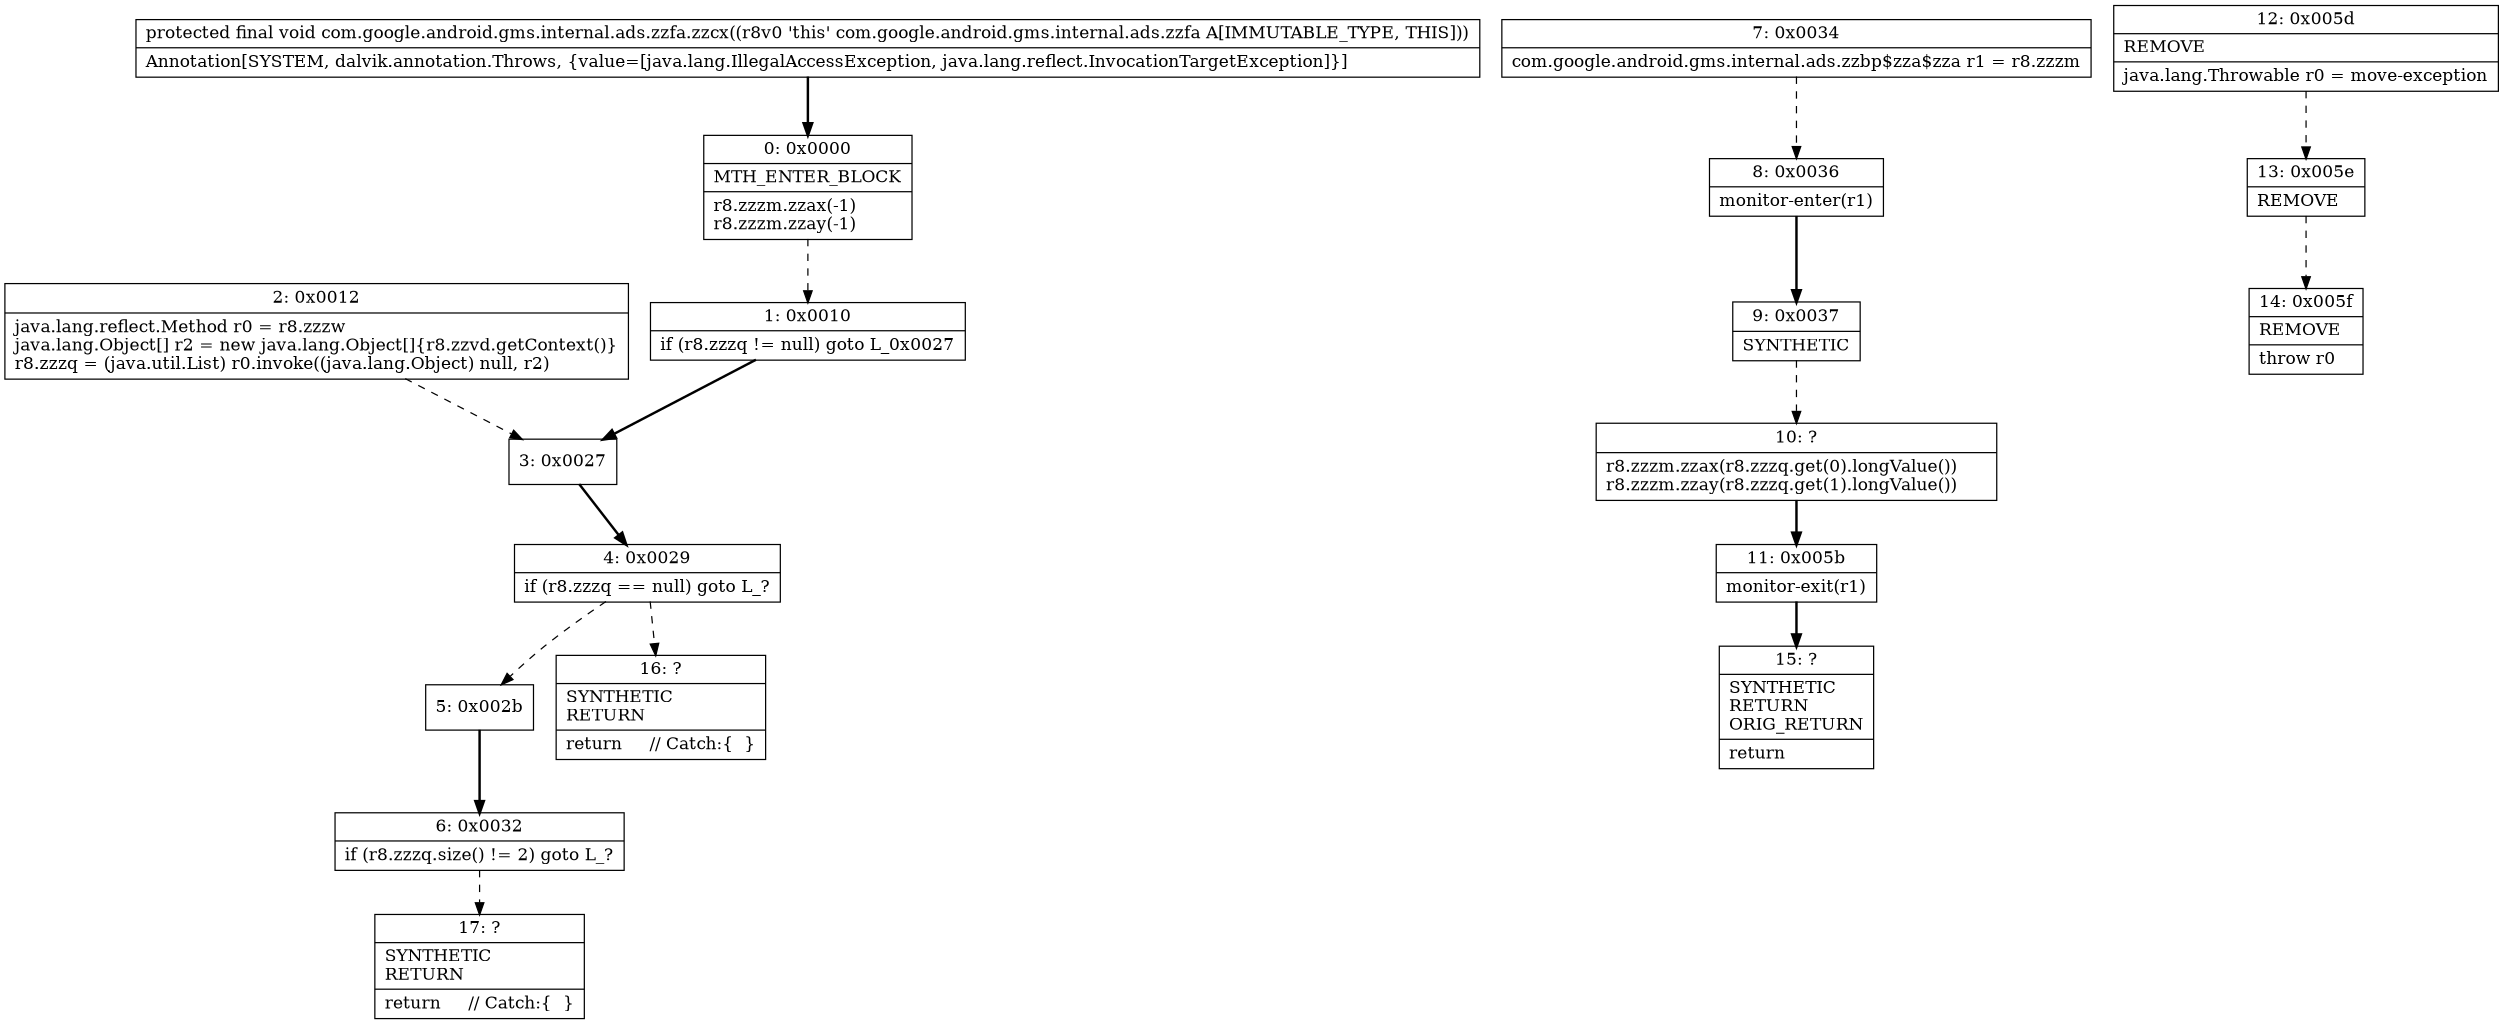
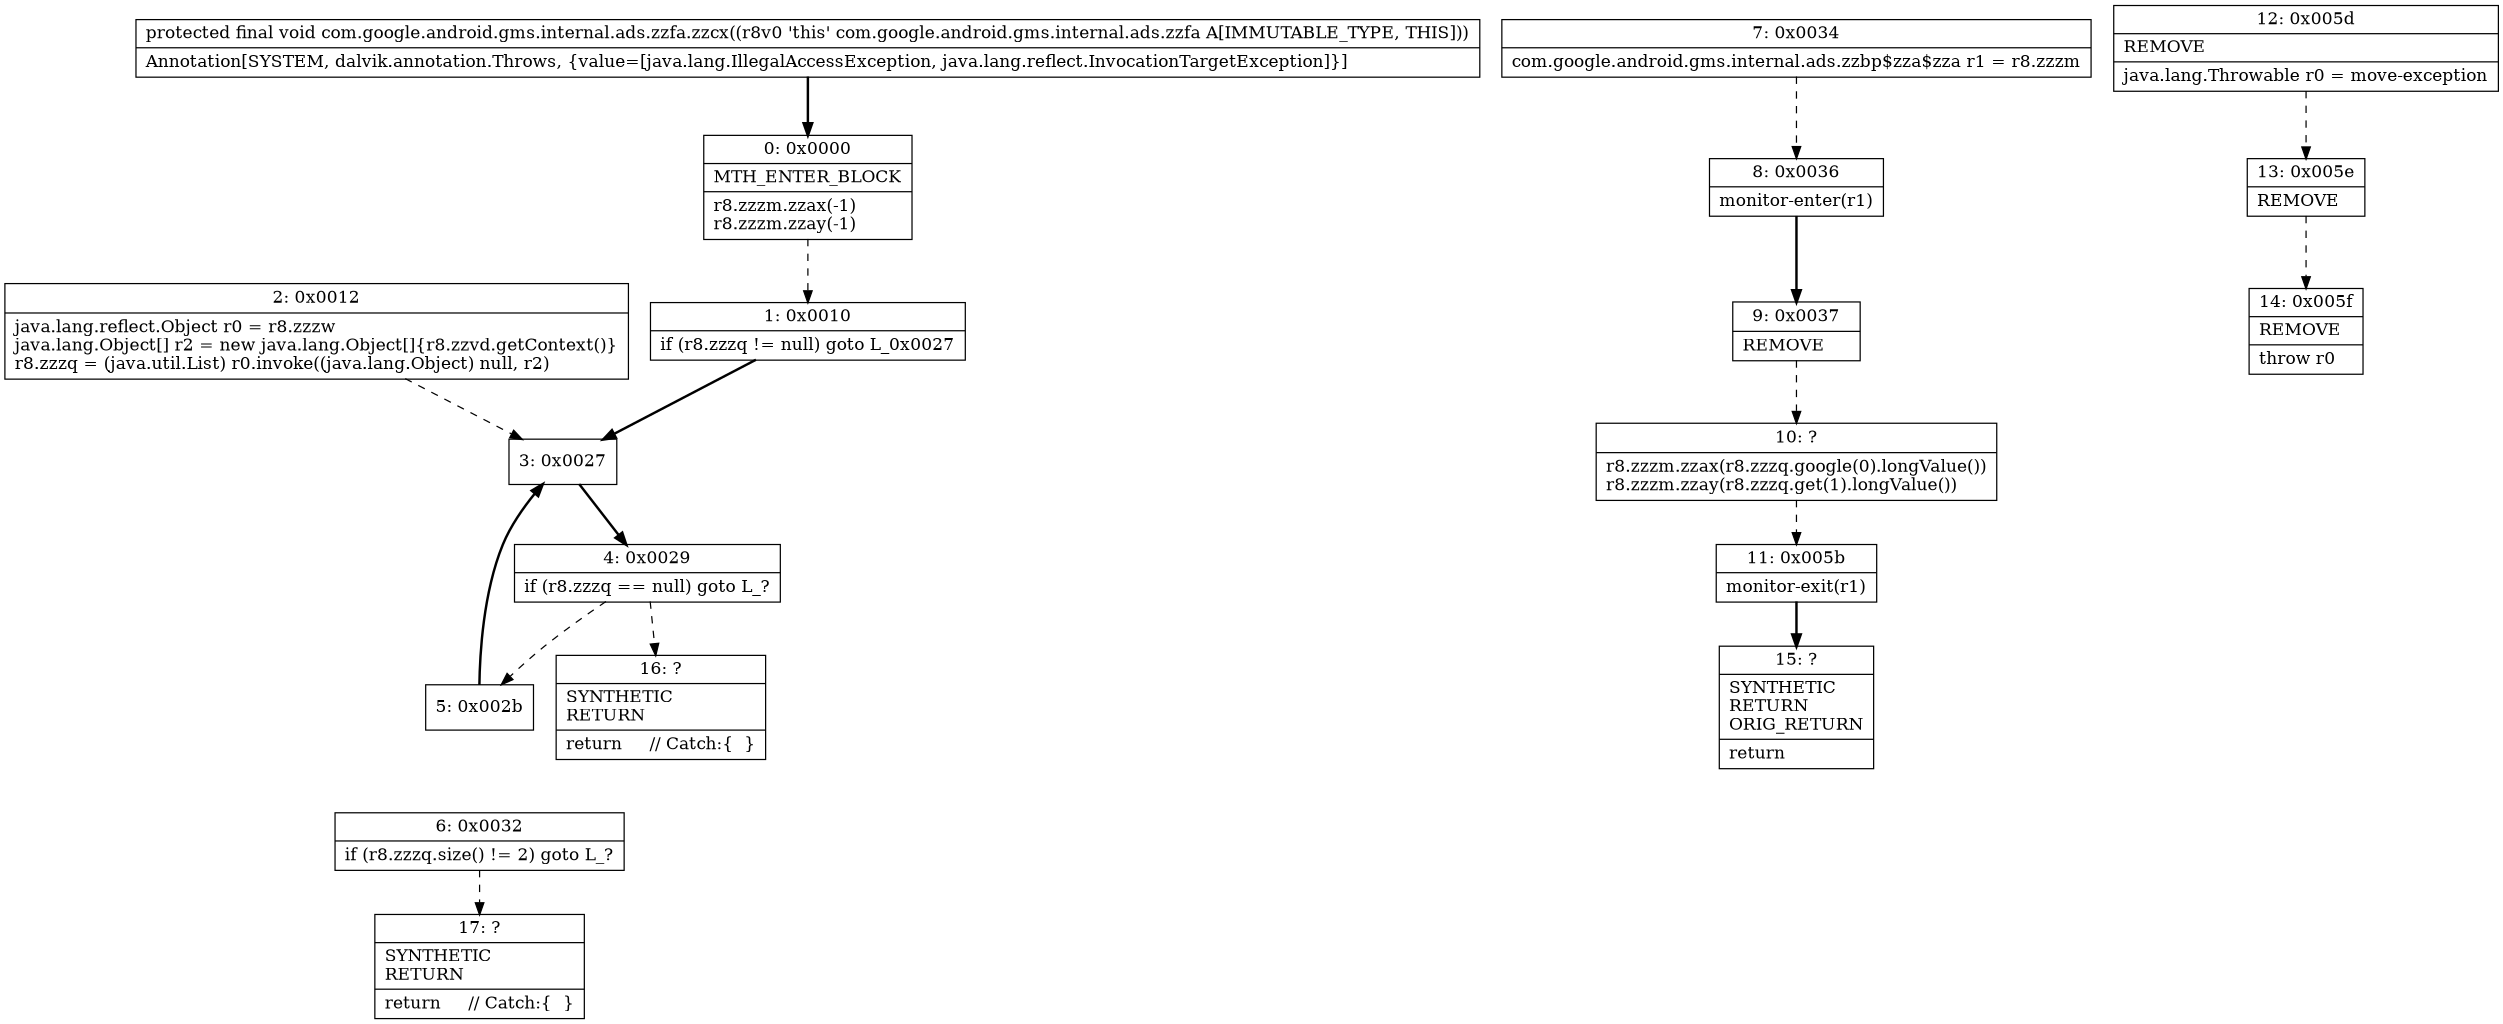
node "2: 0x0012": text "java.lang.reflect.Method r0 = r8.zzzw" -> "java.lang.reflect.Object r0 = r8.zzzw"
node "9: 0x0037": text "SYNTHETIC" -> "REMOVE"
node "10: ?": text "r8.zzzm.zzax(r8.zzzq.get(0).longValue())" -> "r8.zzzm.zzax(r8.zzzq.google(0).longValue())"
edge "10: ?" -> "11: 0x005b": style bold -> dashed
edge "5: 0x002b" -> "6: 0x0032": now "5: 0x002b" -> "3: 0x0027"
